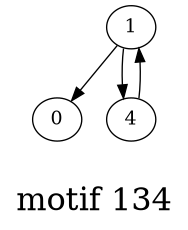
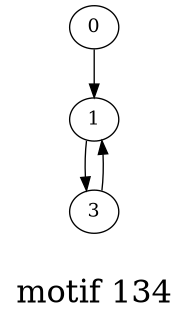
edge "1" -> "0": reversed
node "4": label "4" -> "3"
